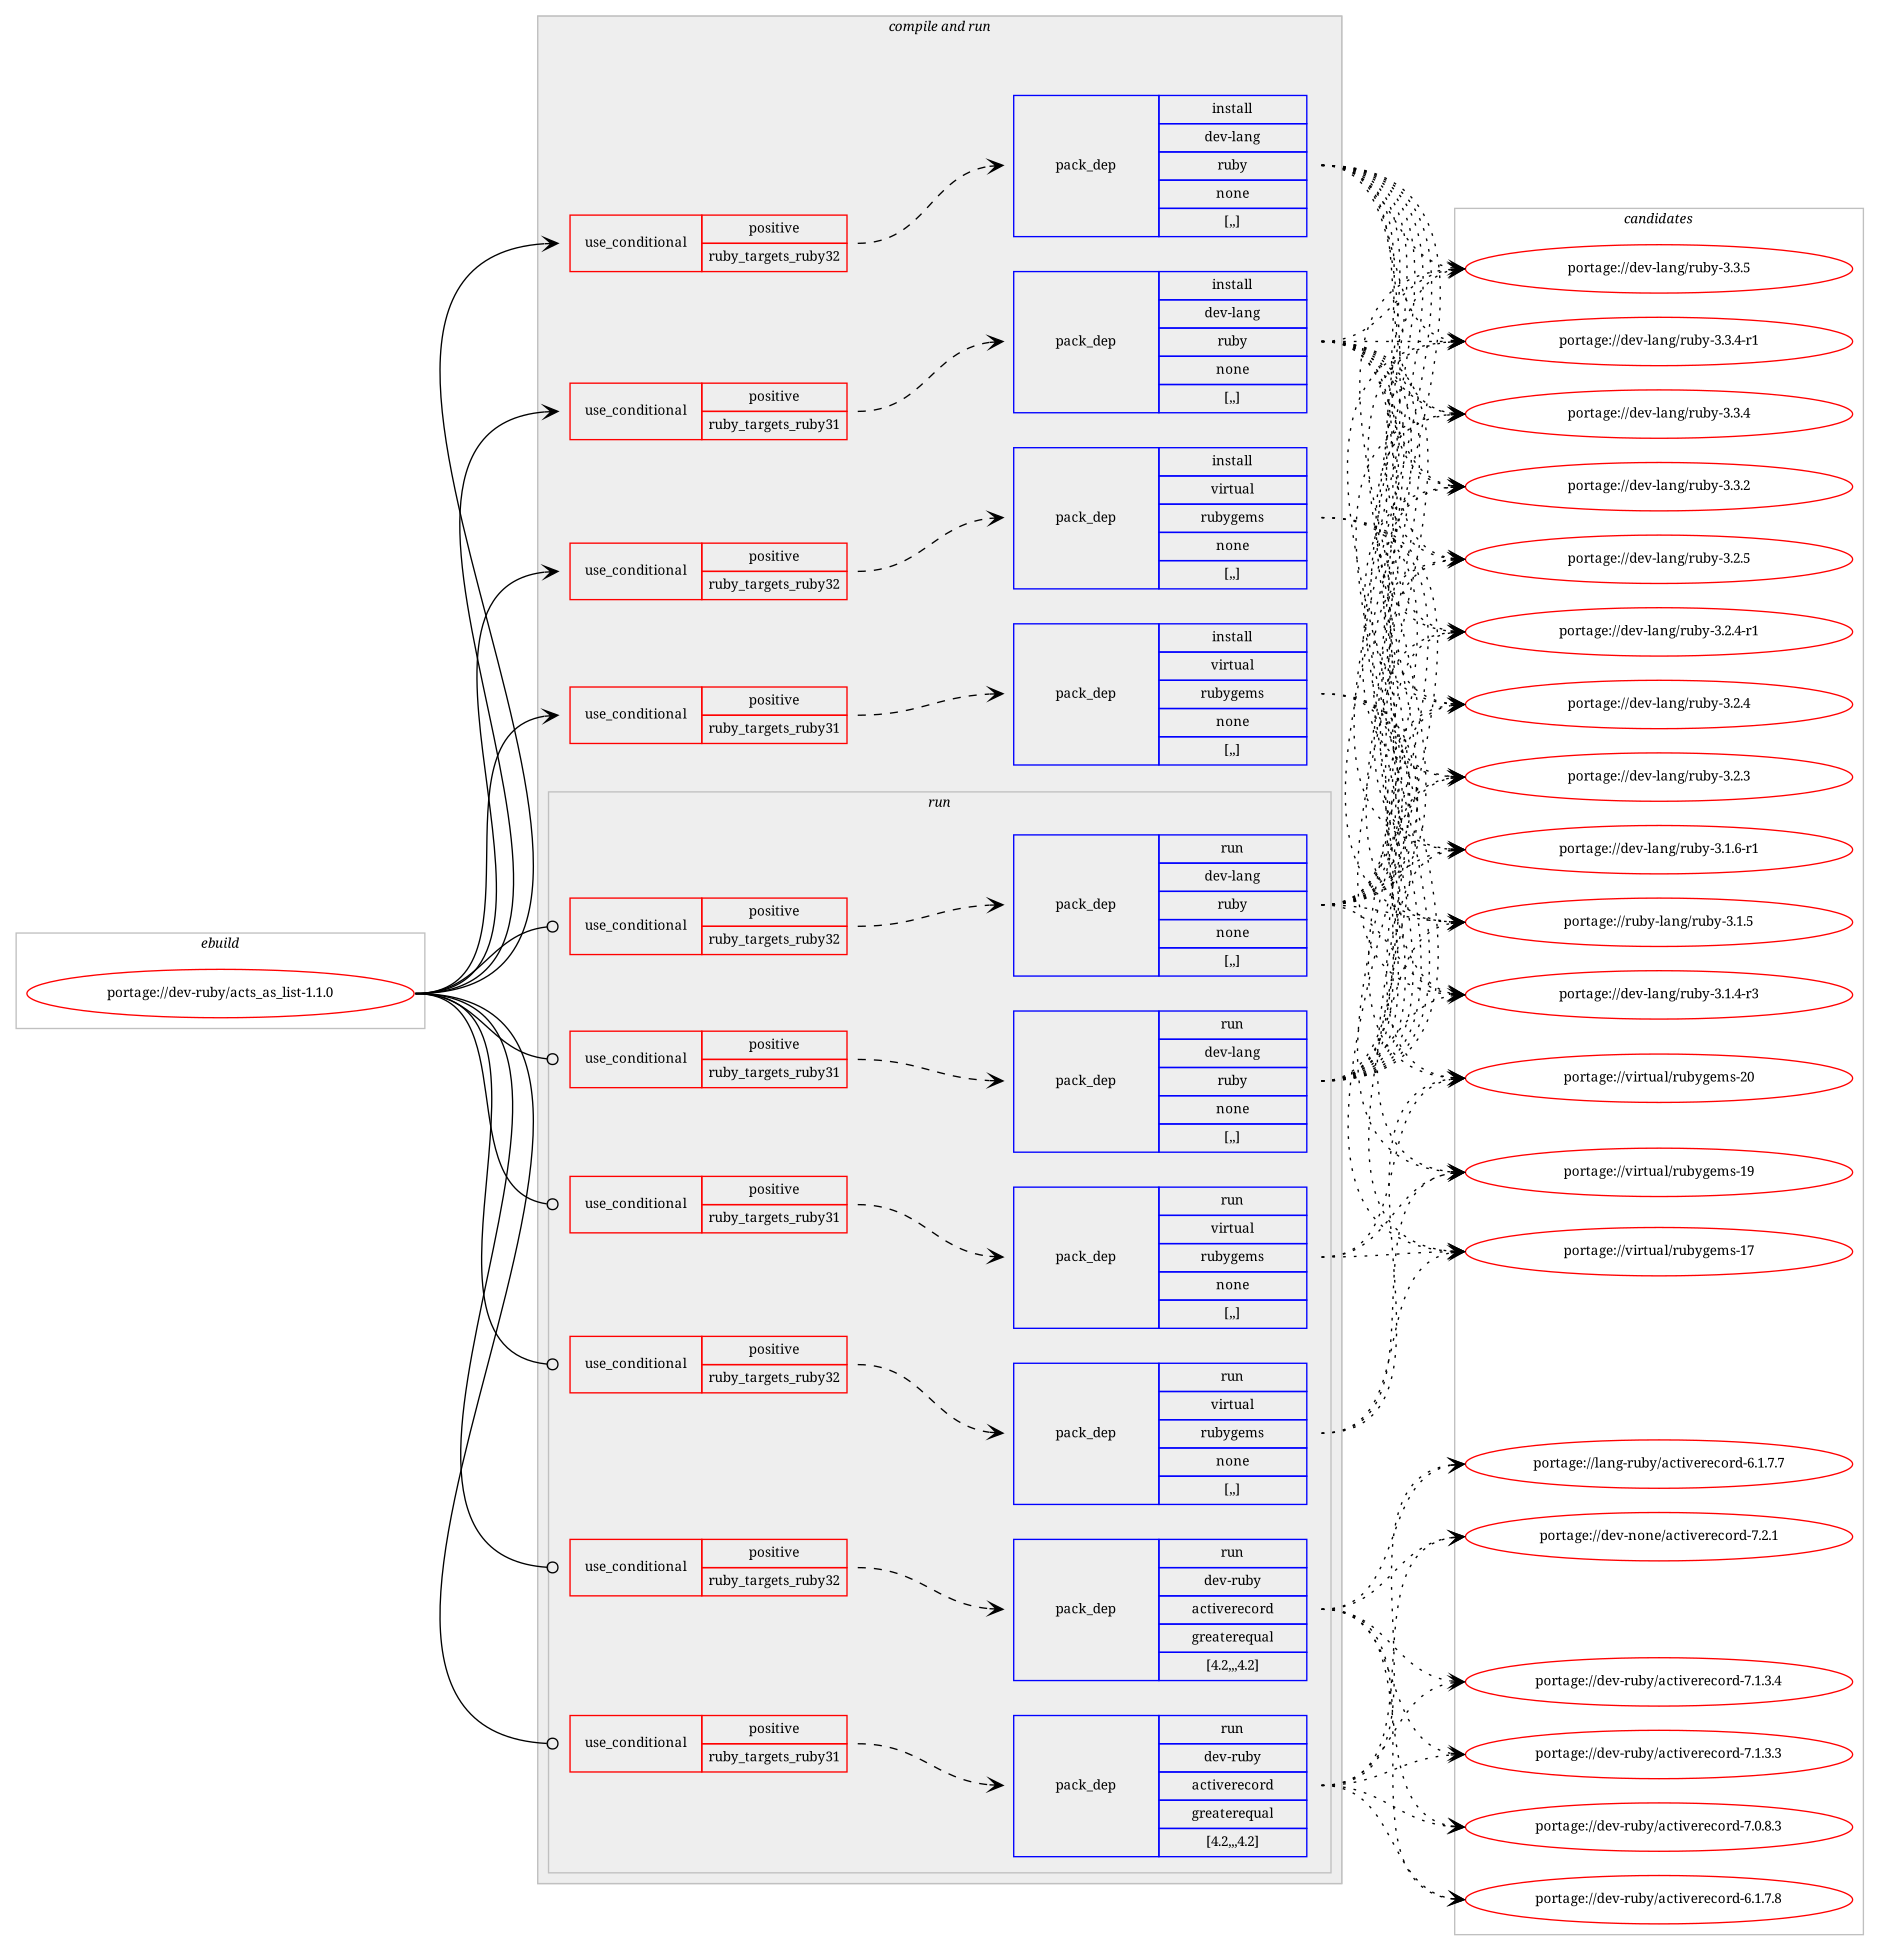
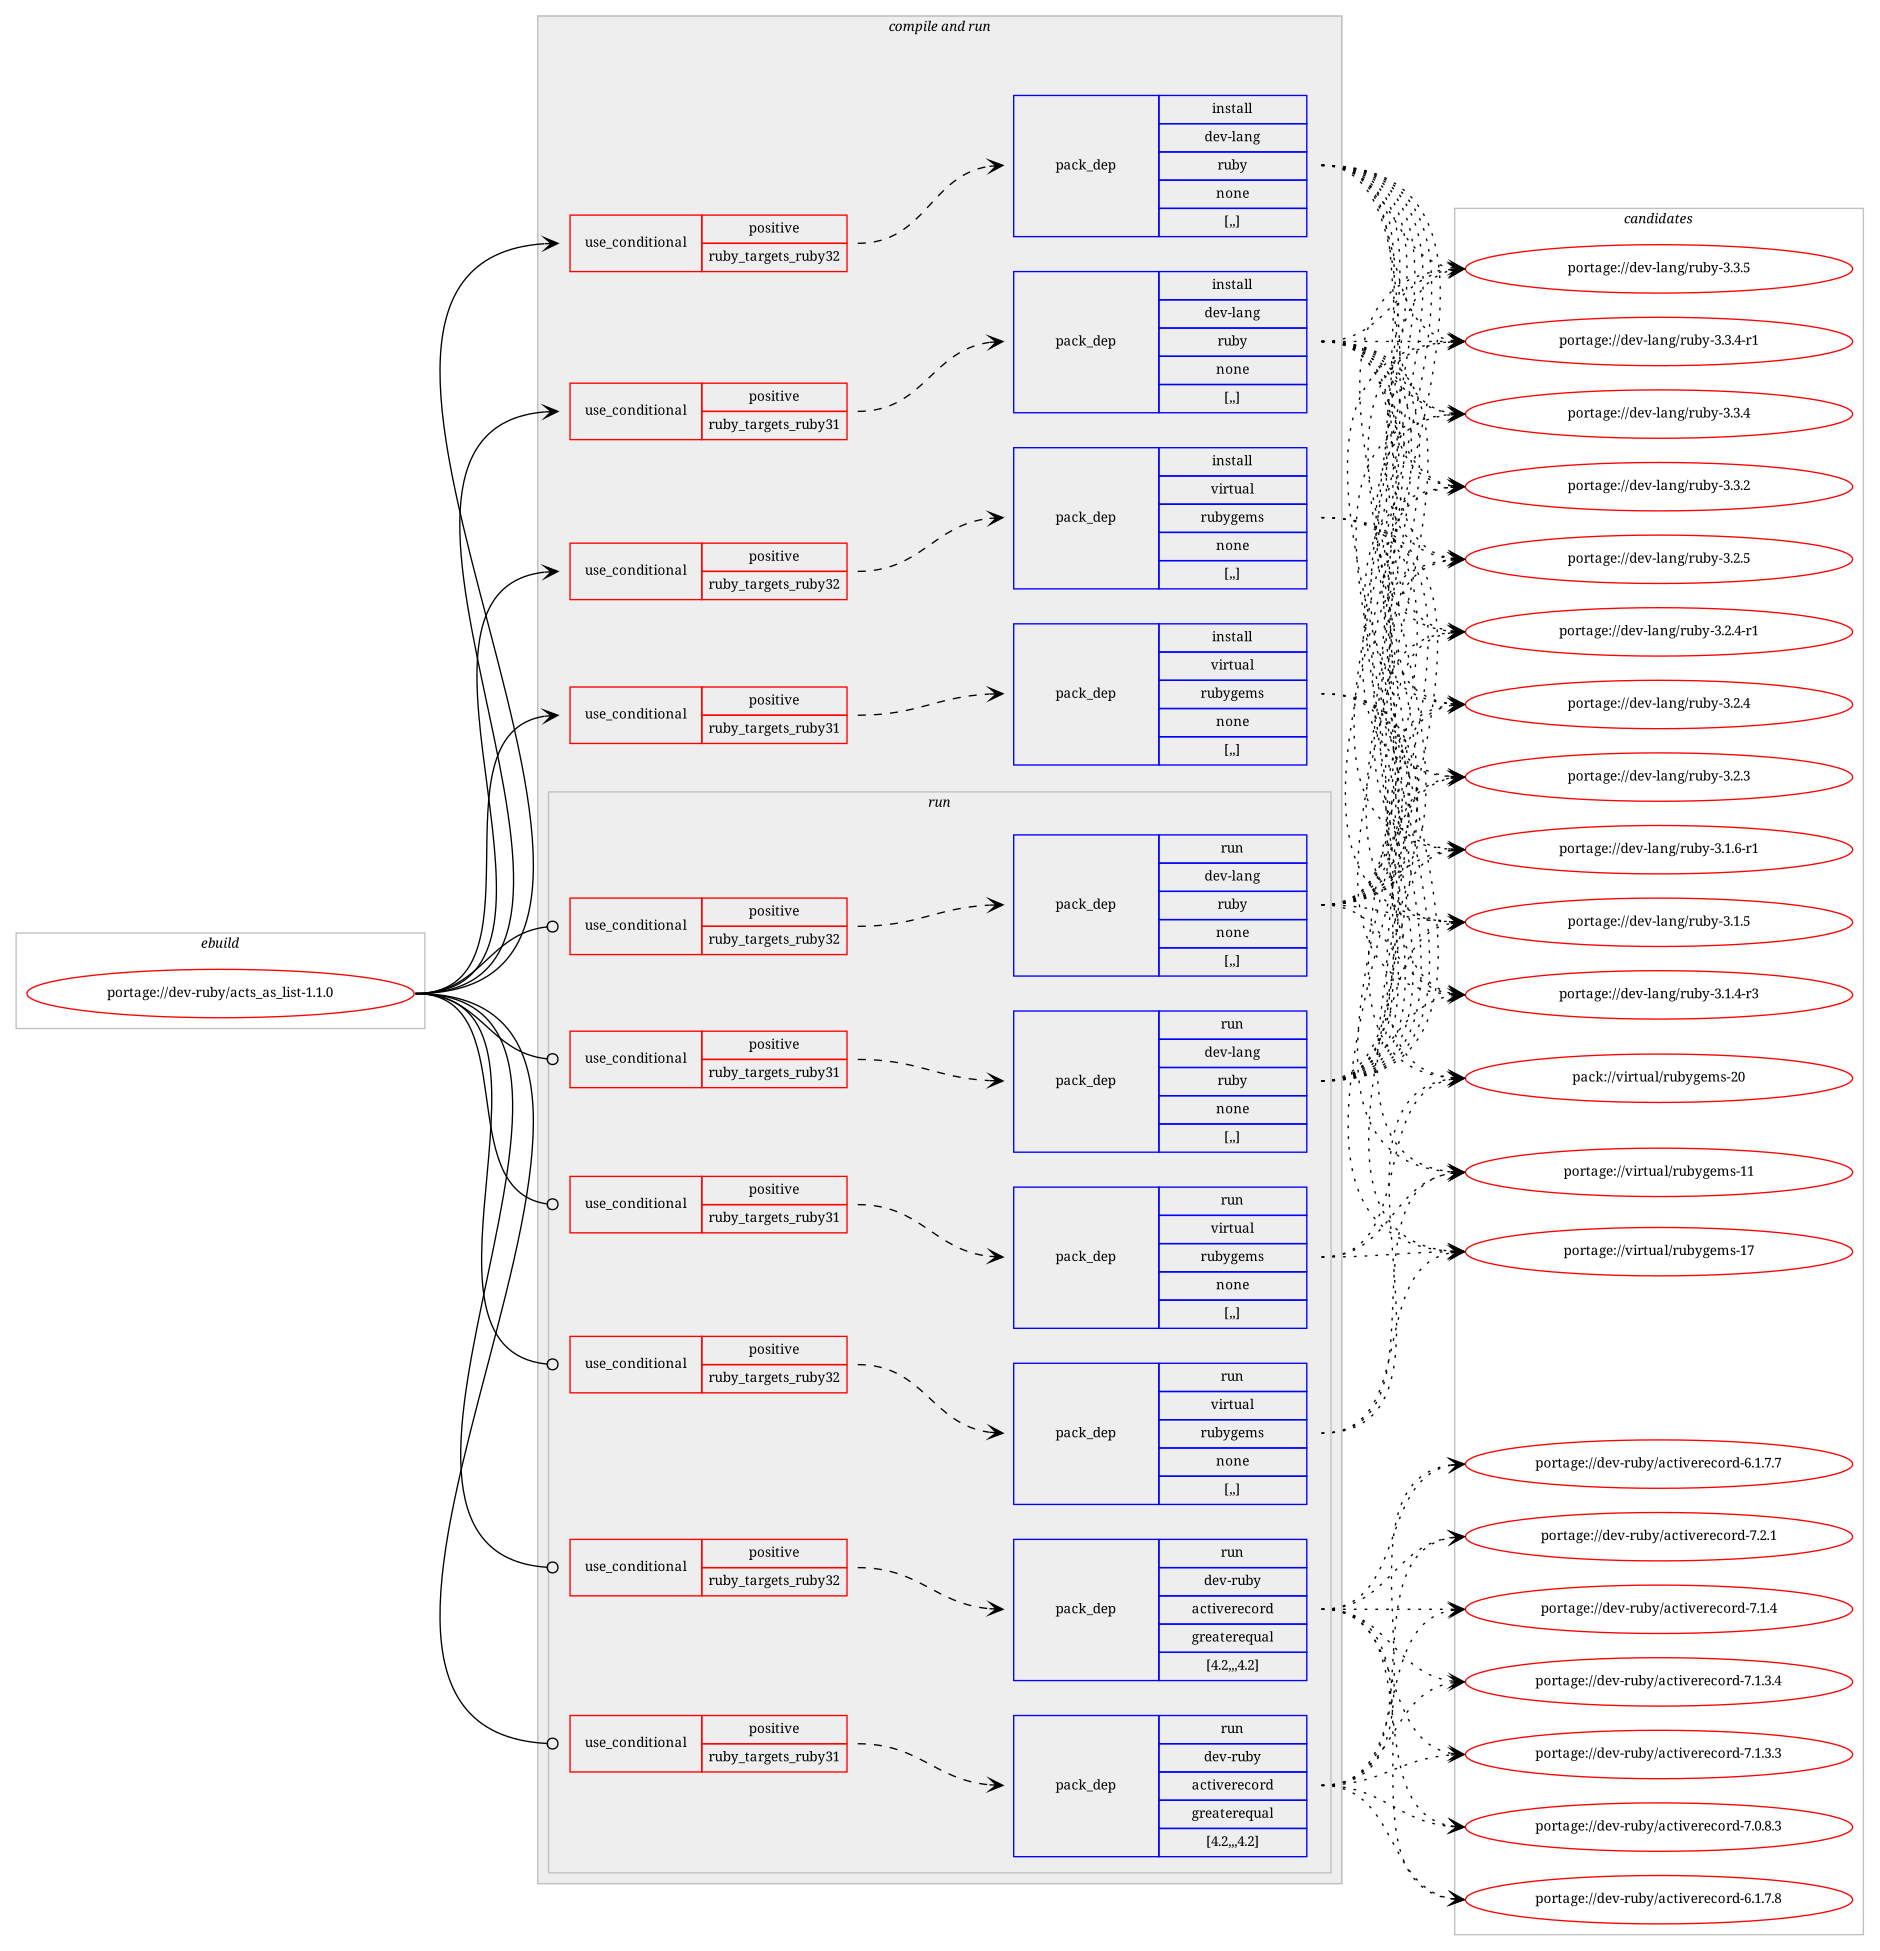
node "portage://ruby-lang/ruby-3.1.5": label "portage://ruby-lang/ruby-3.1.5" -> "portage://dev-lang/ruby-3.1.5"
node "portage://virtual/rubygems-20": label "portage://virtual/rubygems-20" -> "pack://virtual/rubygems-20"
node "portage://virtual/rubygems-19": label "portage://virtual/rubygems-19" -> "portage://virtual/rubygems-11"
node "portage://lang-ruby/activerecord-6.1.7.7": label "portage://lang-ruby/activerecord-6.1.7.7" -> "portage://dev-ruby/activerecord-6.1.7.7"
node "portage://dev-none/activerecord-7.2.1": label "portage://dev-none/activerecord-7.2.1" -> "portage://dev-ruby/activerecord-7.2.1"
node "portage://dev-ruby/activerecord-7.1.4": added
